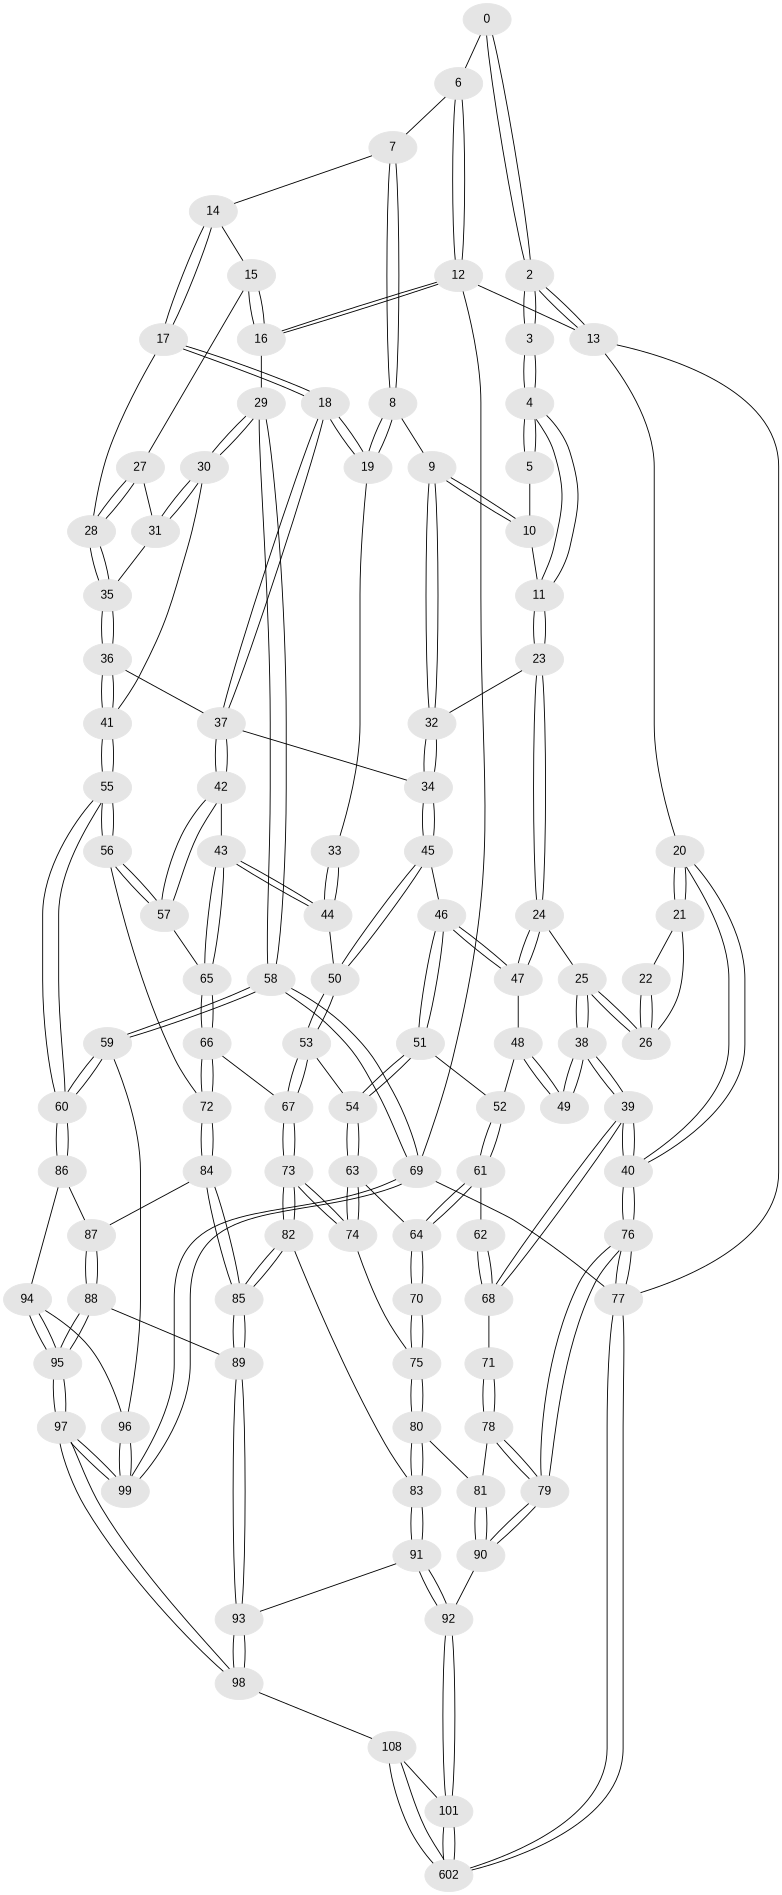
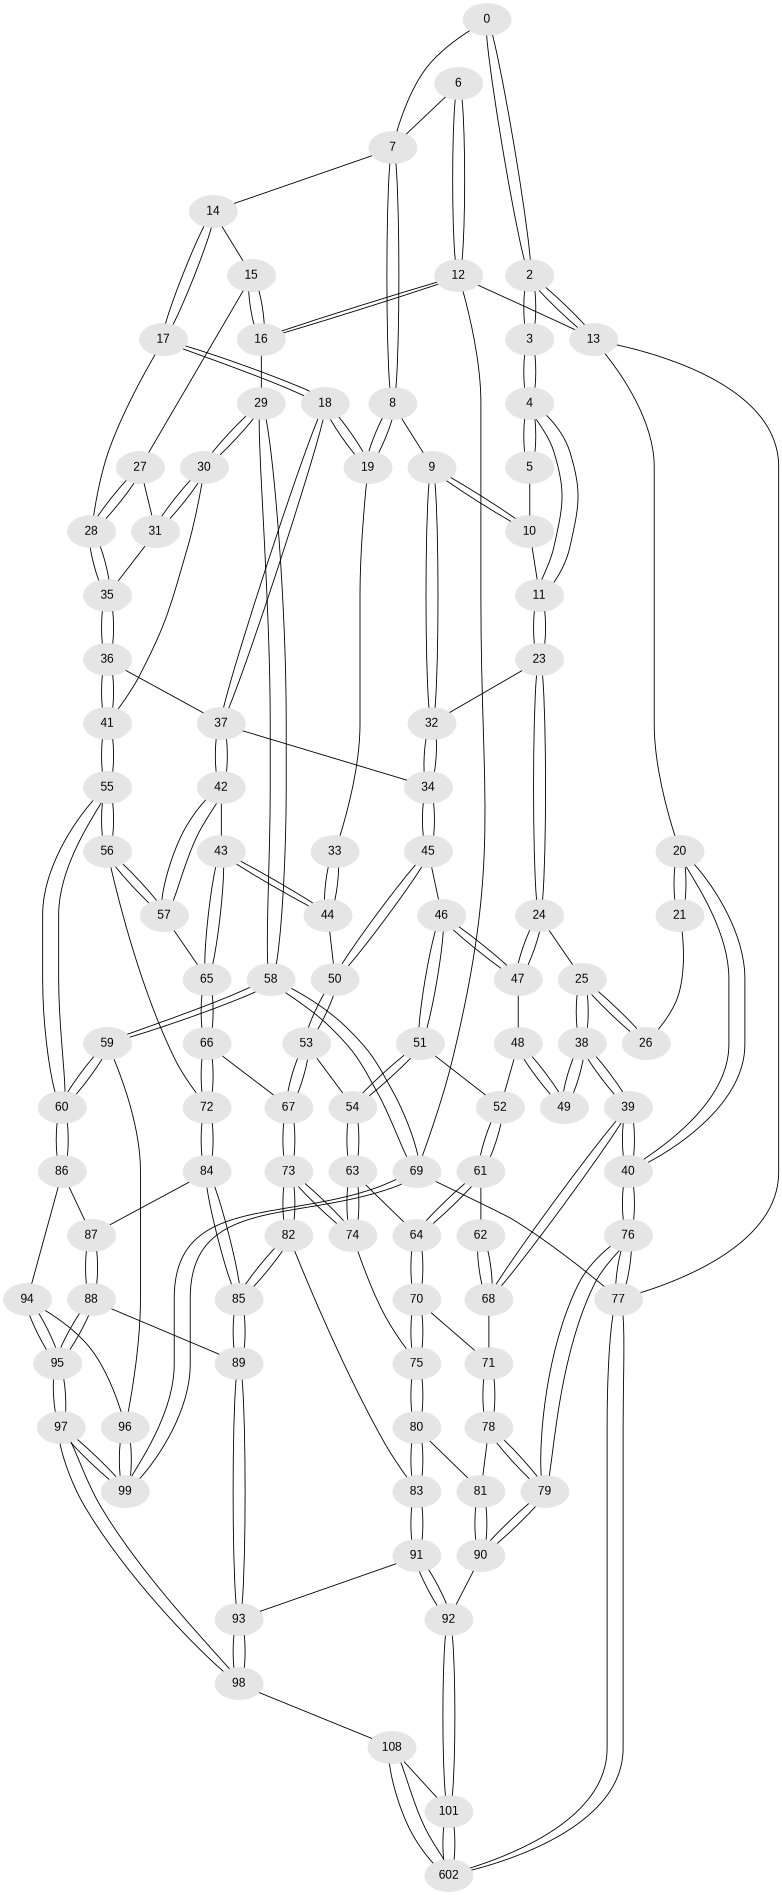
edge "0" -- "6": now "0" -- "7"
node "22": removed
edge "70" -- "71": added
